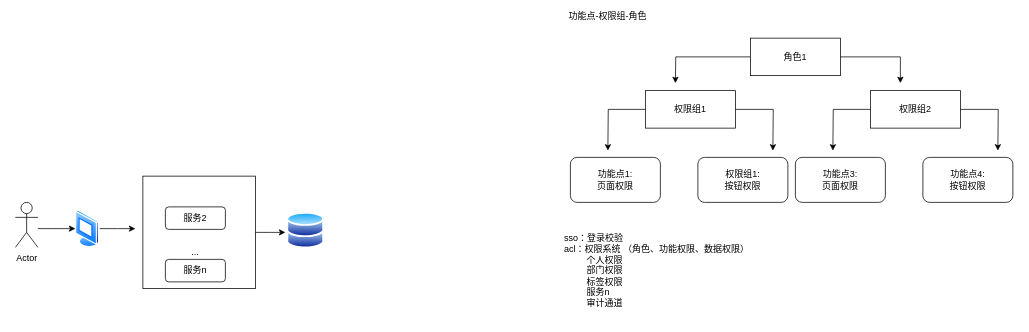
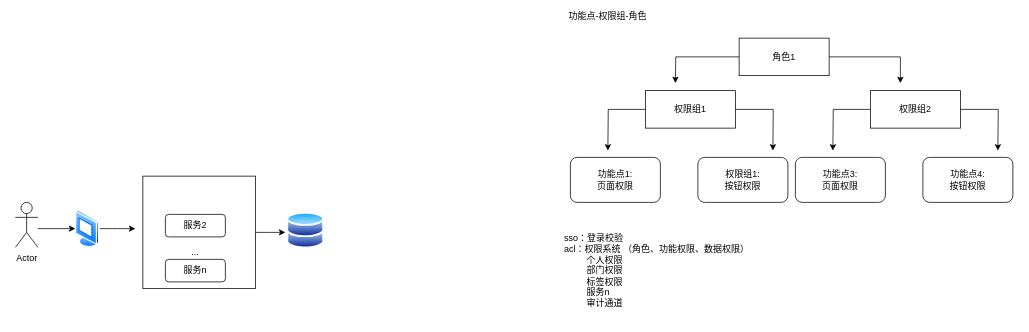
node "角色1": moved (795, 57) -> (784, 57)
node "服务2": moved (195, 218) -> (195, 225)
